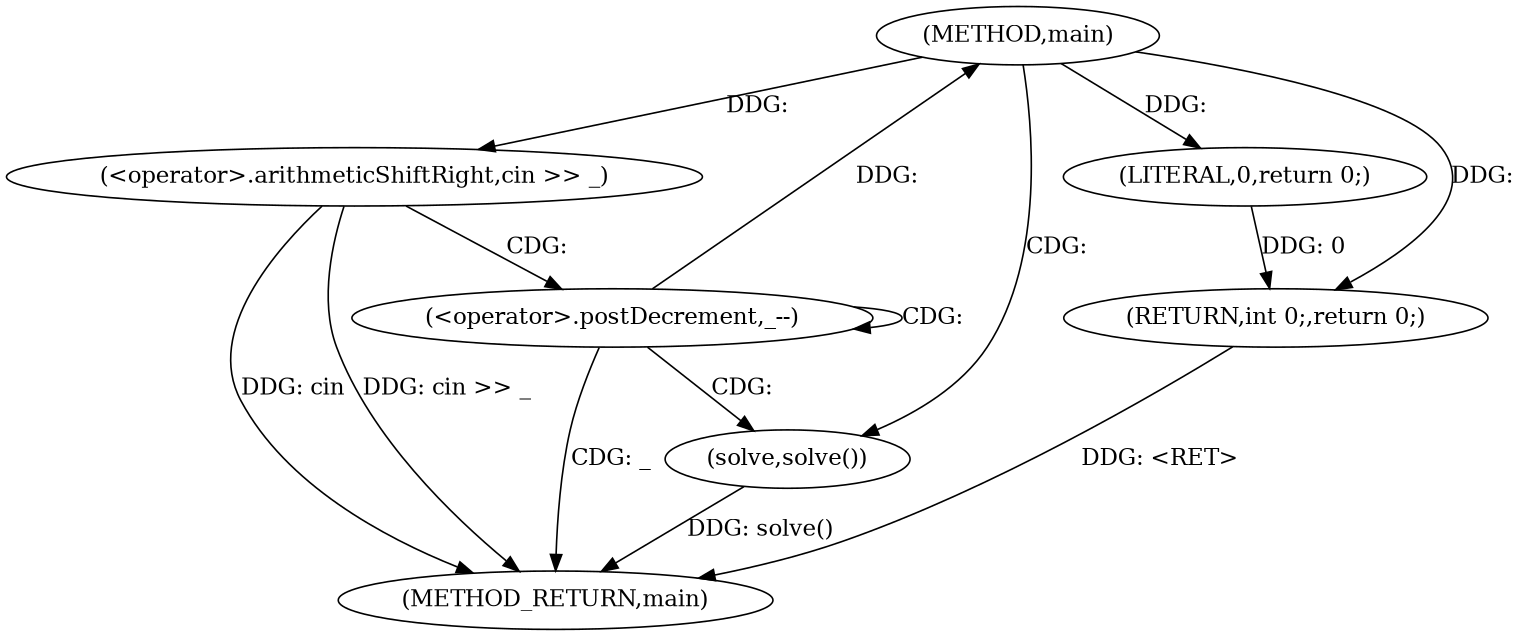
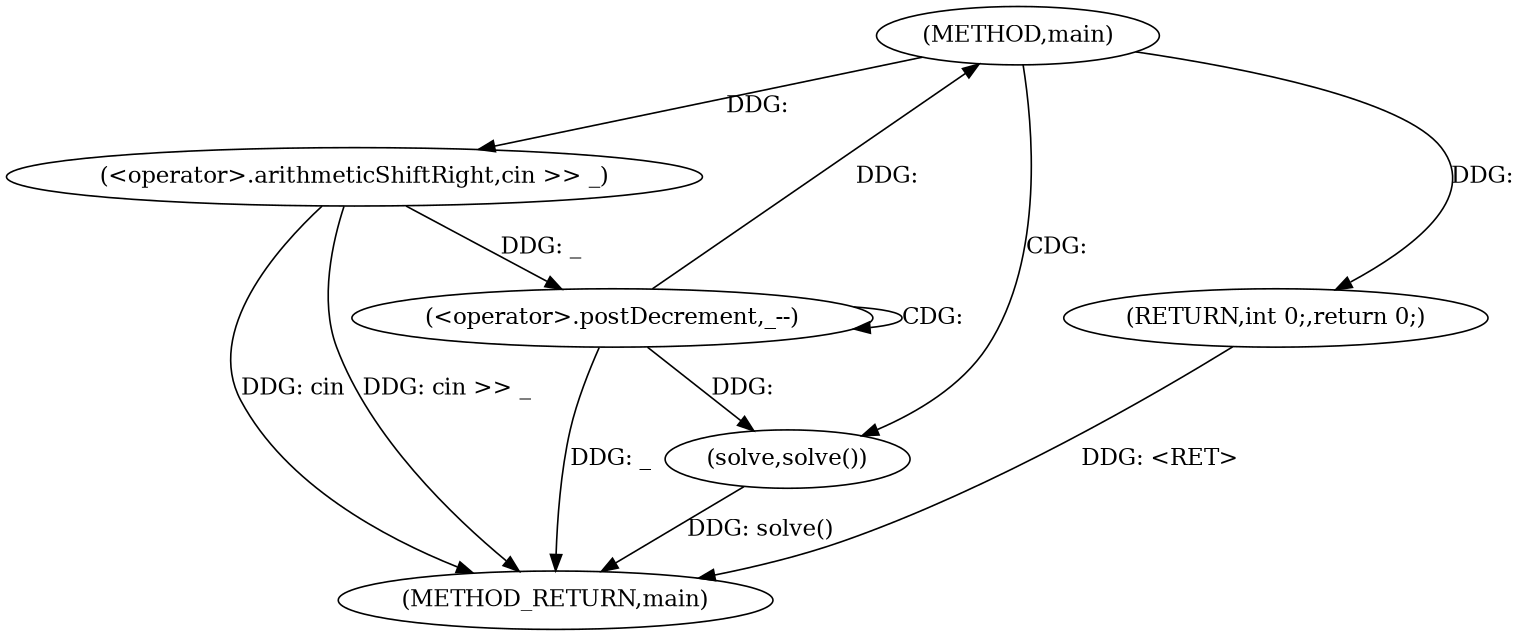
node "(LITERAL,0,return 0;)": removed
edge "(<operator>.arithmeticShiftRight,cin >> _)" -> "(<operator>.postDecrement,_--)": label "CDG: " -> "DDG: _"
edge "(<operator>.postDecrement,_--)" -> "(solve,solve())": label "CDG: " -> "DDG: "
edge "(<operator>.postDecrement,_--)" -> "(METHOD_RETURN,main)": label "CDG: _" -> "DDG: _"
